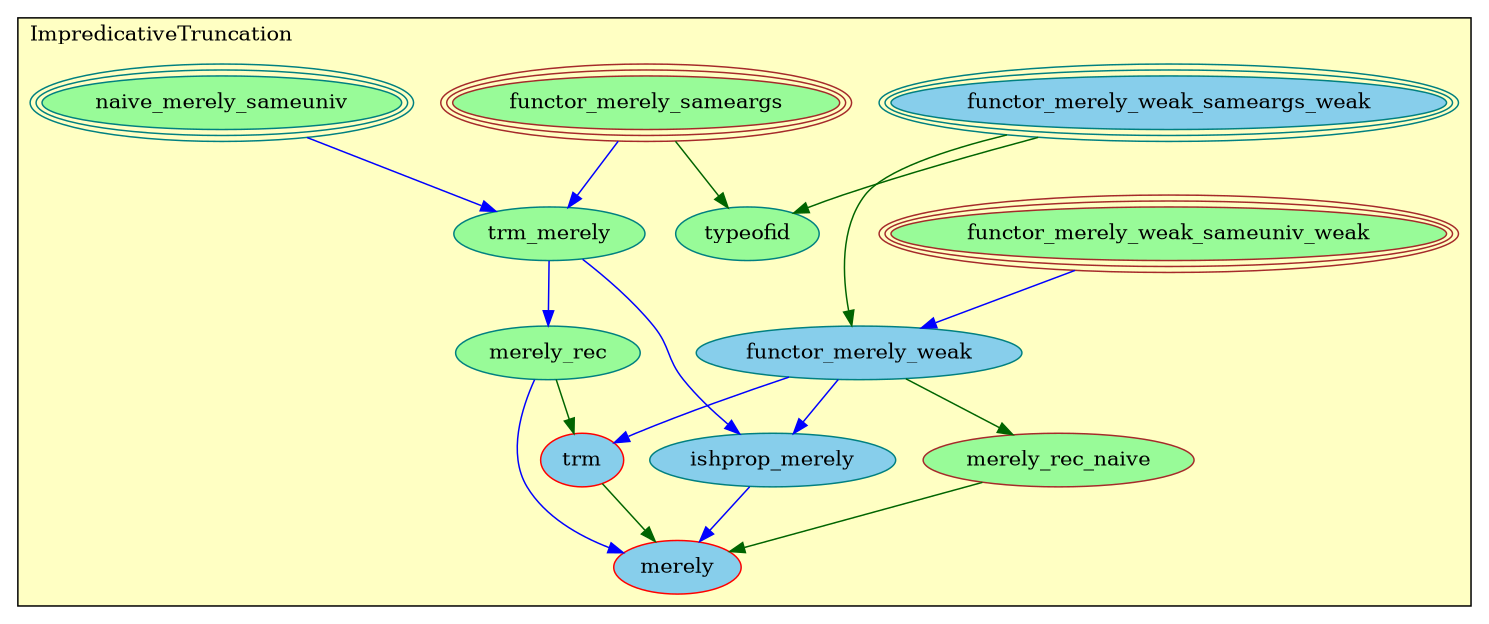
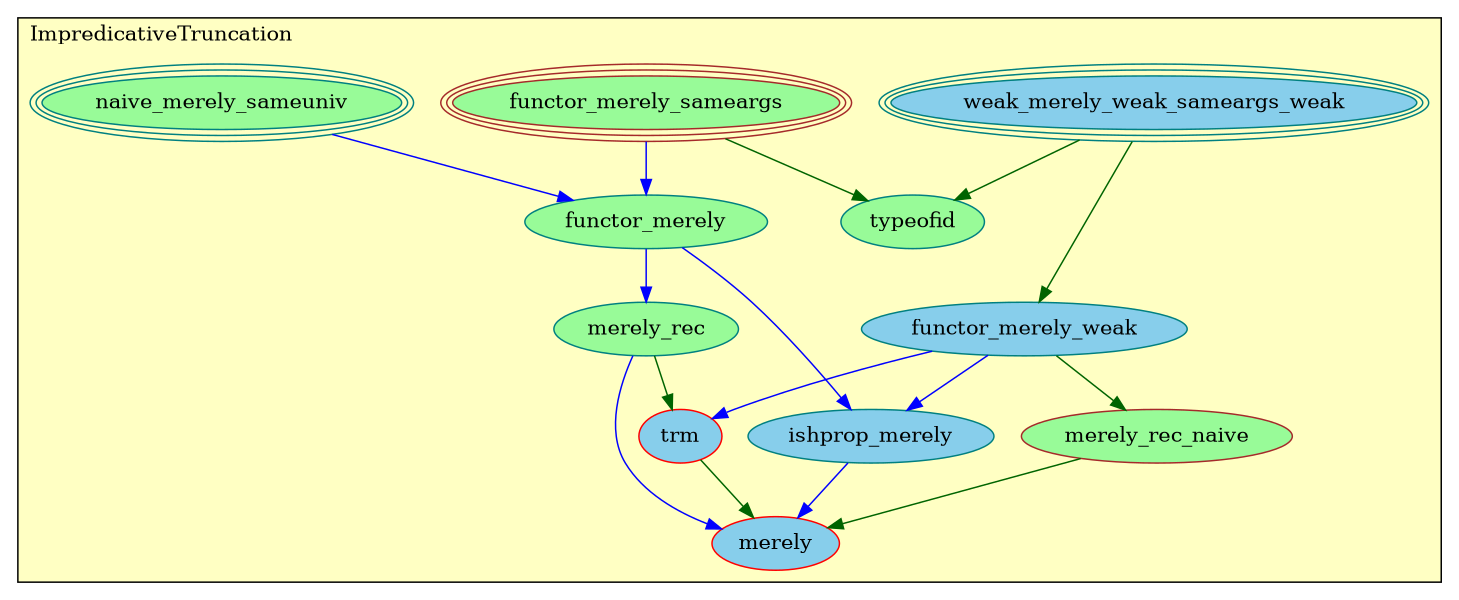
node "functor_merely_weak_sameargs_weak": label "functor_merely_weak_sameargs_weak" -> "weak_merely_weak_sameargs_weak"
node "trm_merely": label "trm_merely" -> "functor_merely"
node "functor_merely_weak_sameuniv_weak": removed
